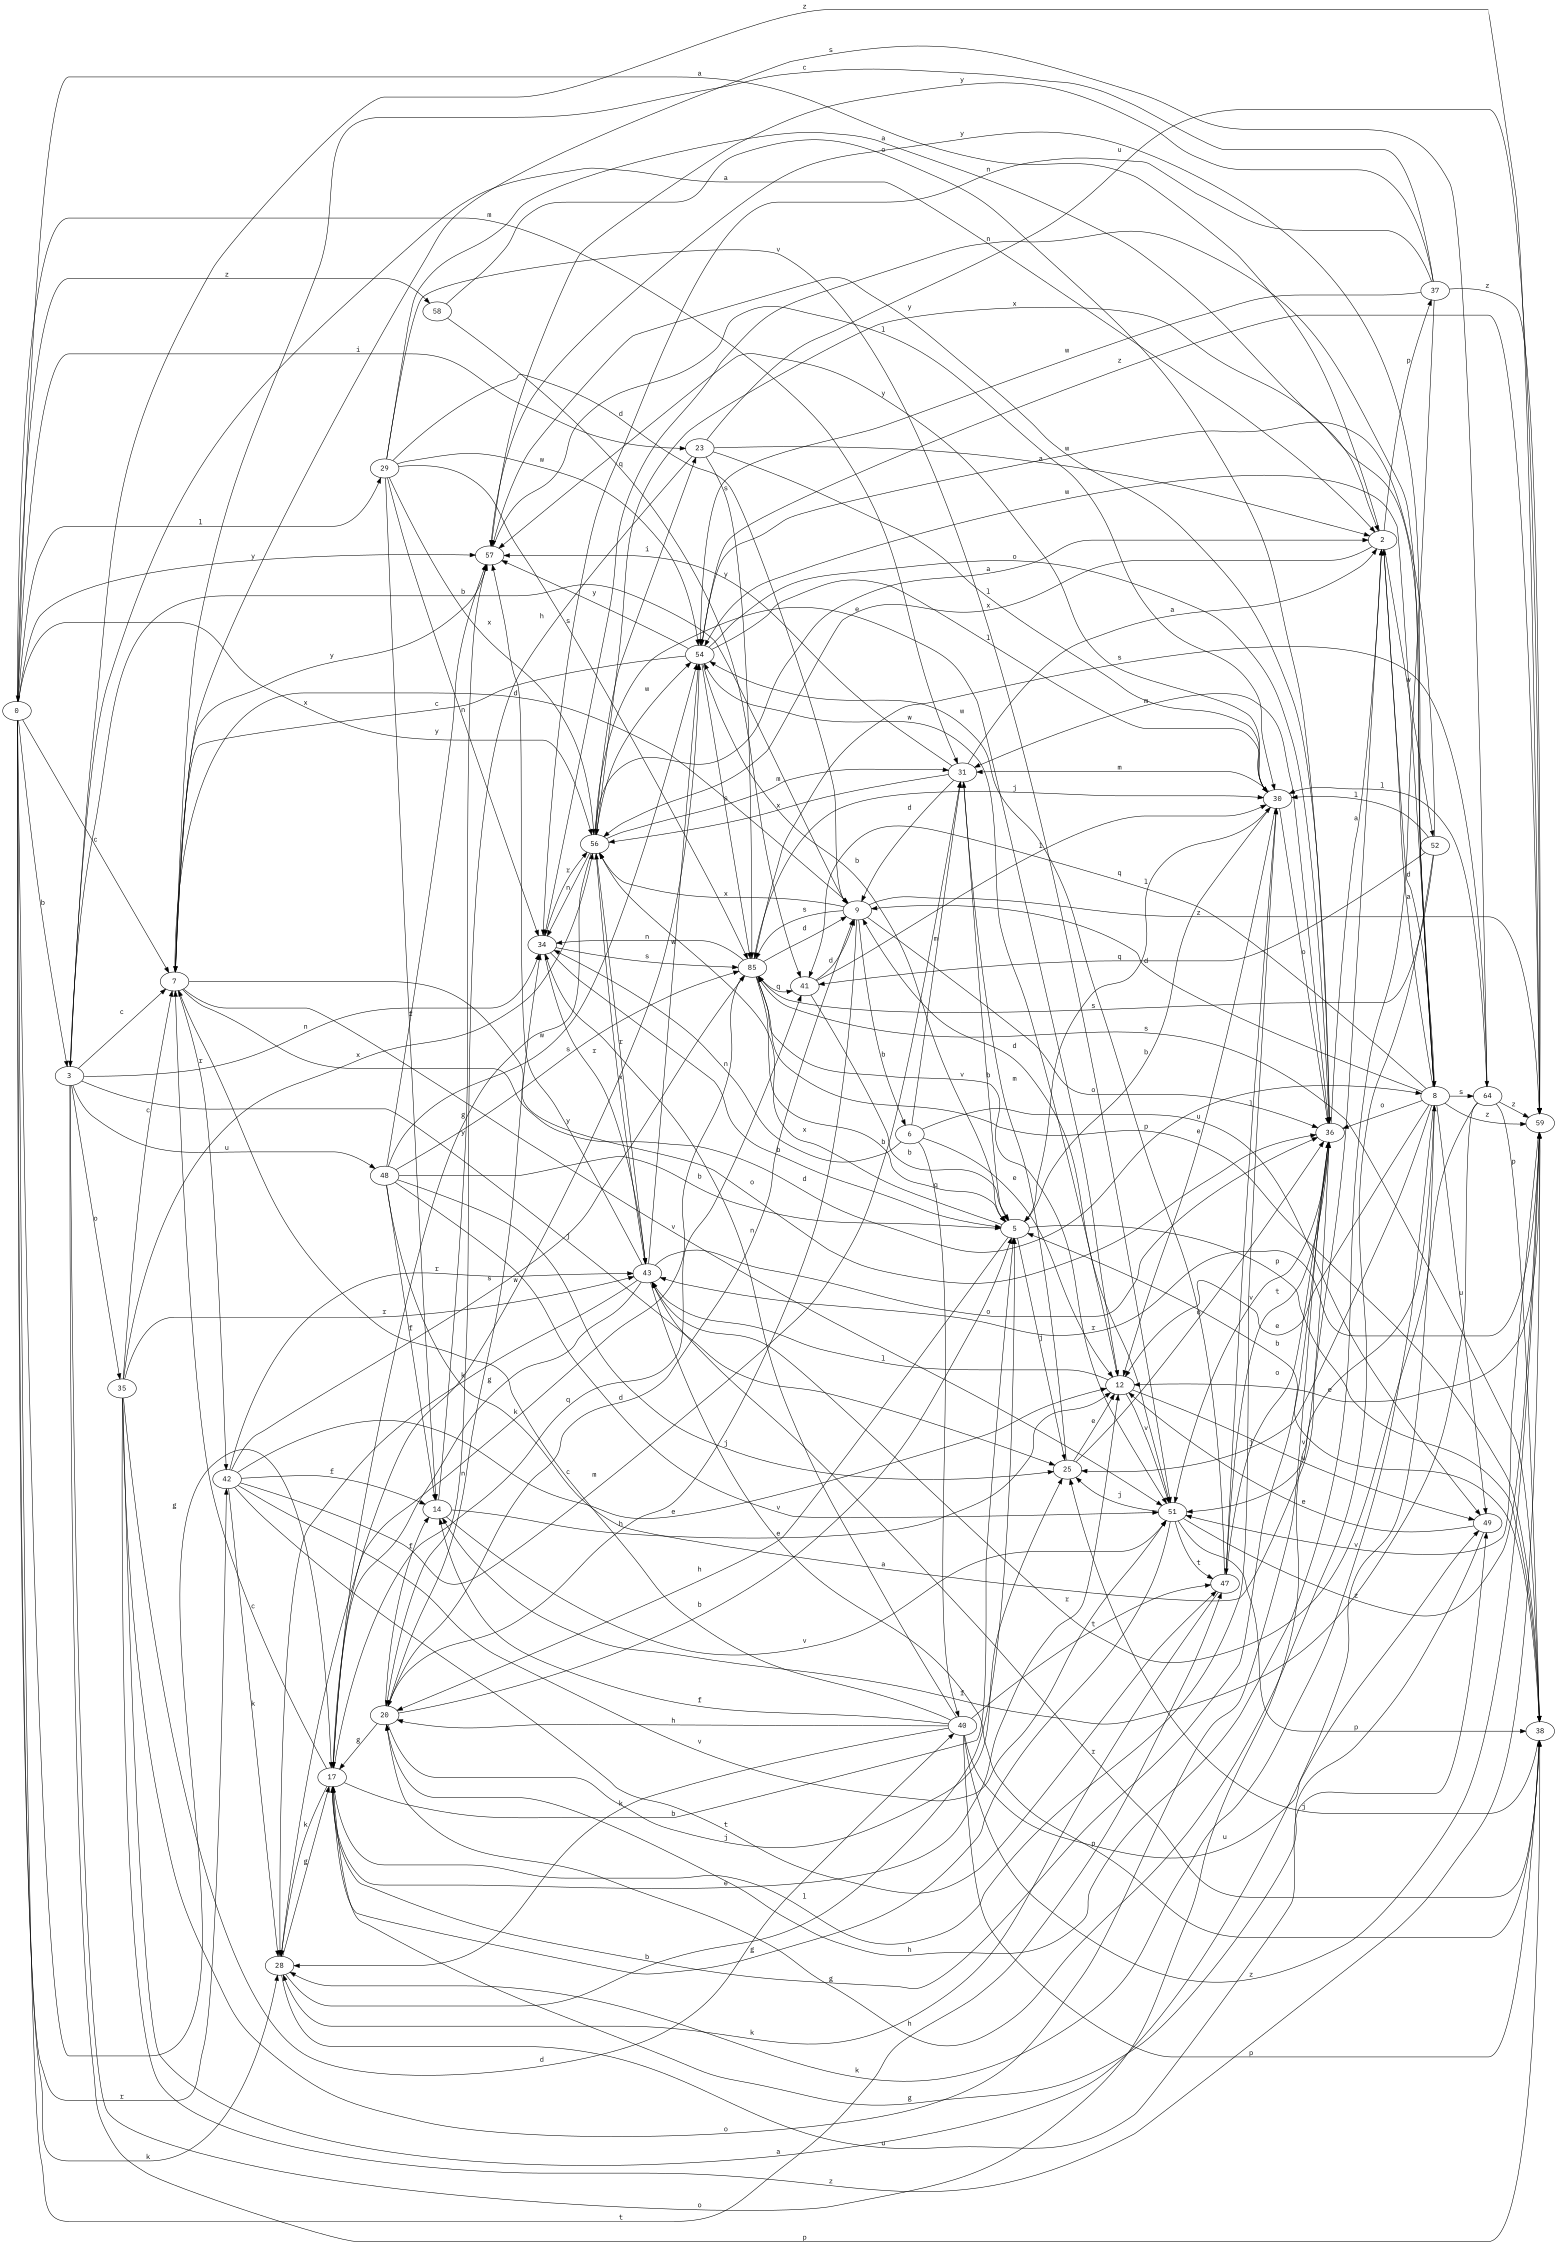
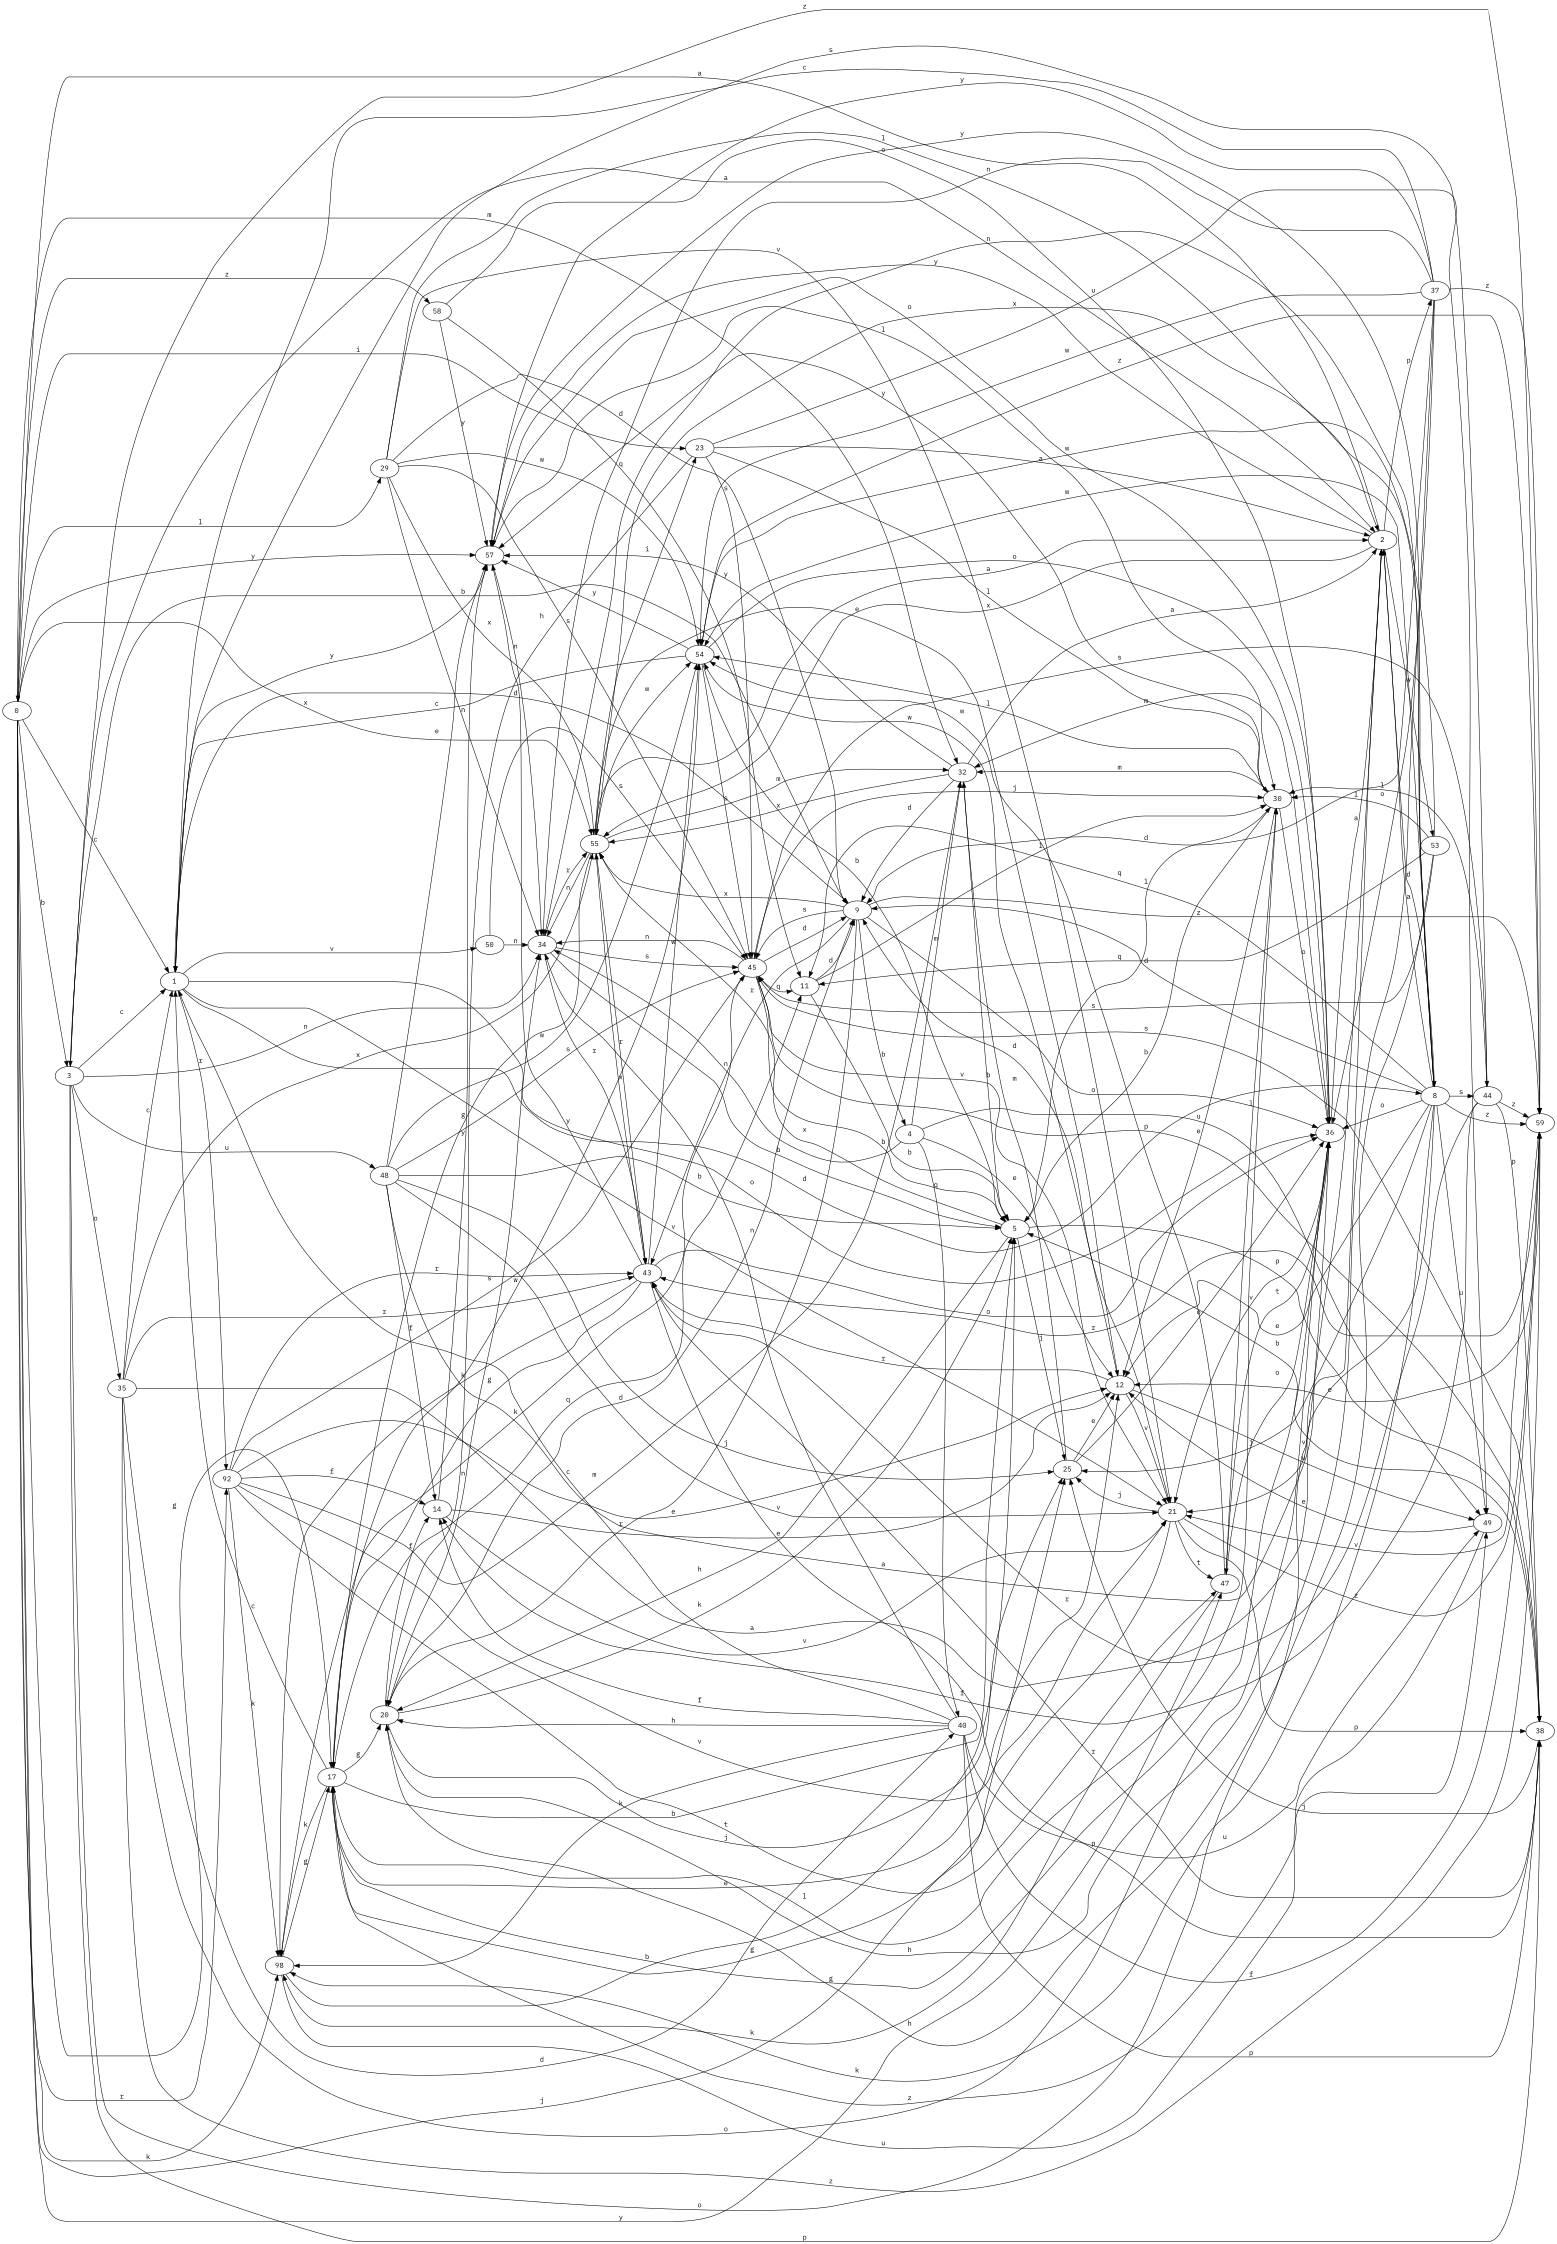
edge "29" -> "2": label "a" -> "l"
edge "23" -> "59": now "23" -> "49"
edge "2" -> "57": added, label "y"
edge "36" -> "57": label "y" -> "o"
edge "58" -> "57": added, label "y"
edge "54" -> "30": reversed
edge "48" -> "57": label "y" -> "e"
edge "37" -> "36": added, label "o"
edge "57" -> "34": added, label "n"
node "31": label "31" -> "32"
edge "37" -> "9": added, label "d"
node "56": label "56" -> "55"
node "52": label "52" -> "53"
node "50": added
node "85": label "85" -> "45"
node "7": label "7" -> "1"
edge "29" -> "14": removed, label "f"
node "41": label "41" -> "11"
edge "9" -> "43": added, label "r"
node "64": label "64" -> "44"
node "6": label "6" -> "4"
edge "3" -> "25": now "0" -> "25"
edge "12" -> "43": label "l" -> "r"
node "42": label "42" -> "92"
node "51": label "51" -> "21"
edge "9" -> "20": label "h" -> "r"
edge "20" -> "5": label "b" -> "k"
edge "40" -> "47": removed, label "t"
edge "20" -> "17": reversed
node "28": label "28" -> "98"
edge "40" -> "59": label "z" -> "f"
edge "49" -> "17": label "g" -> "z"
edge "35" -> "8": now "35" -> "2"
edge "0" -> "47": label "t" -> "y"
